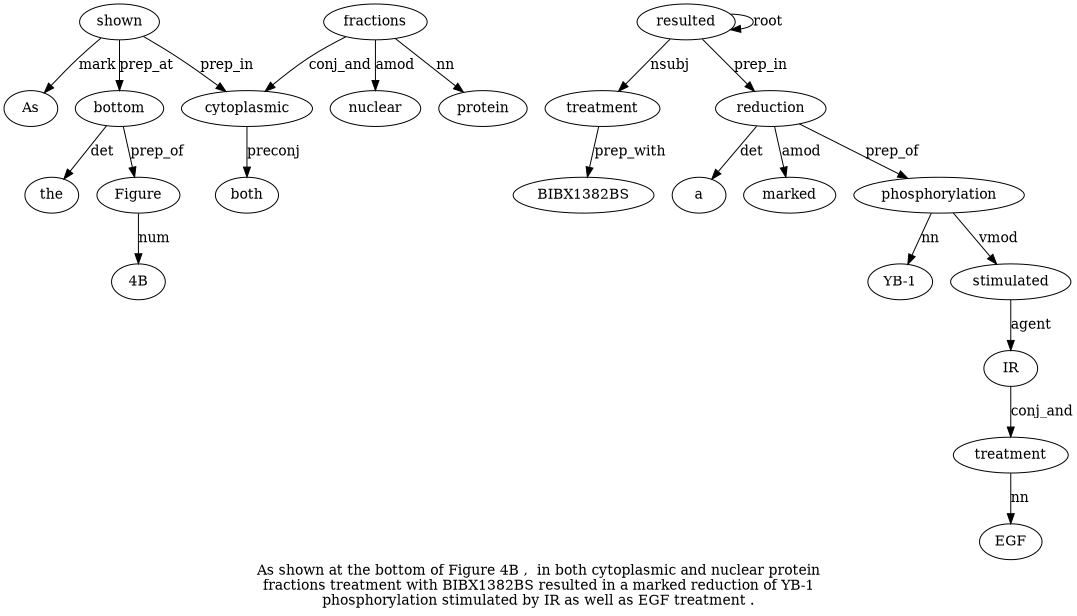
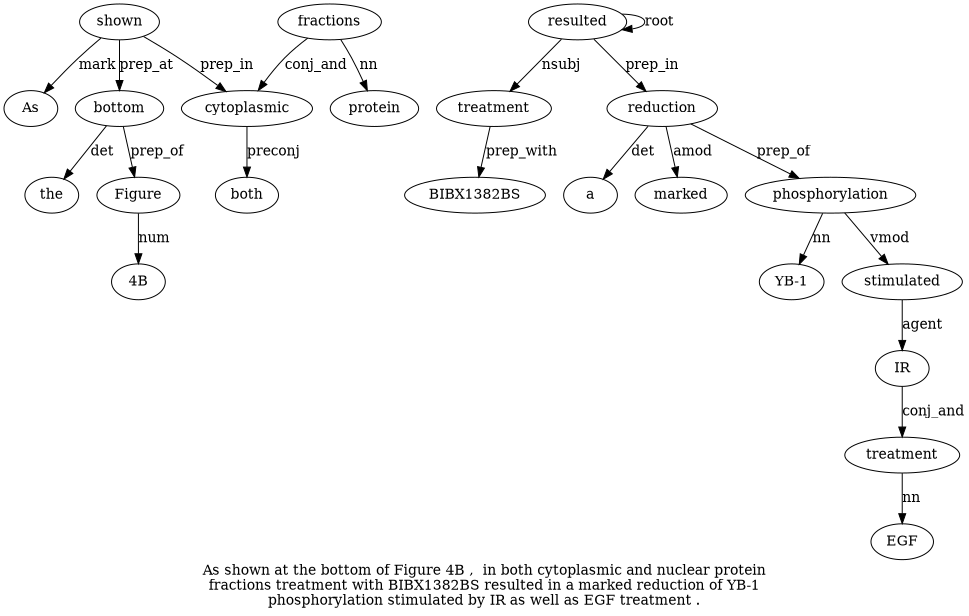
node "nuclear": removed
